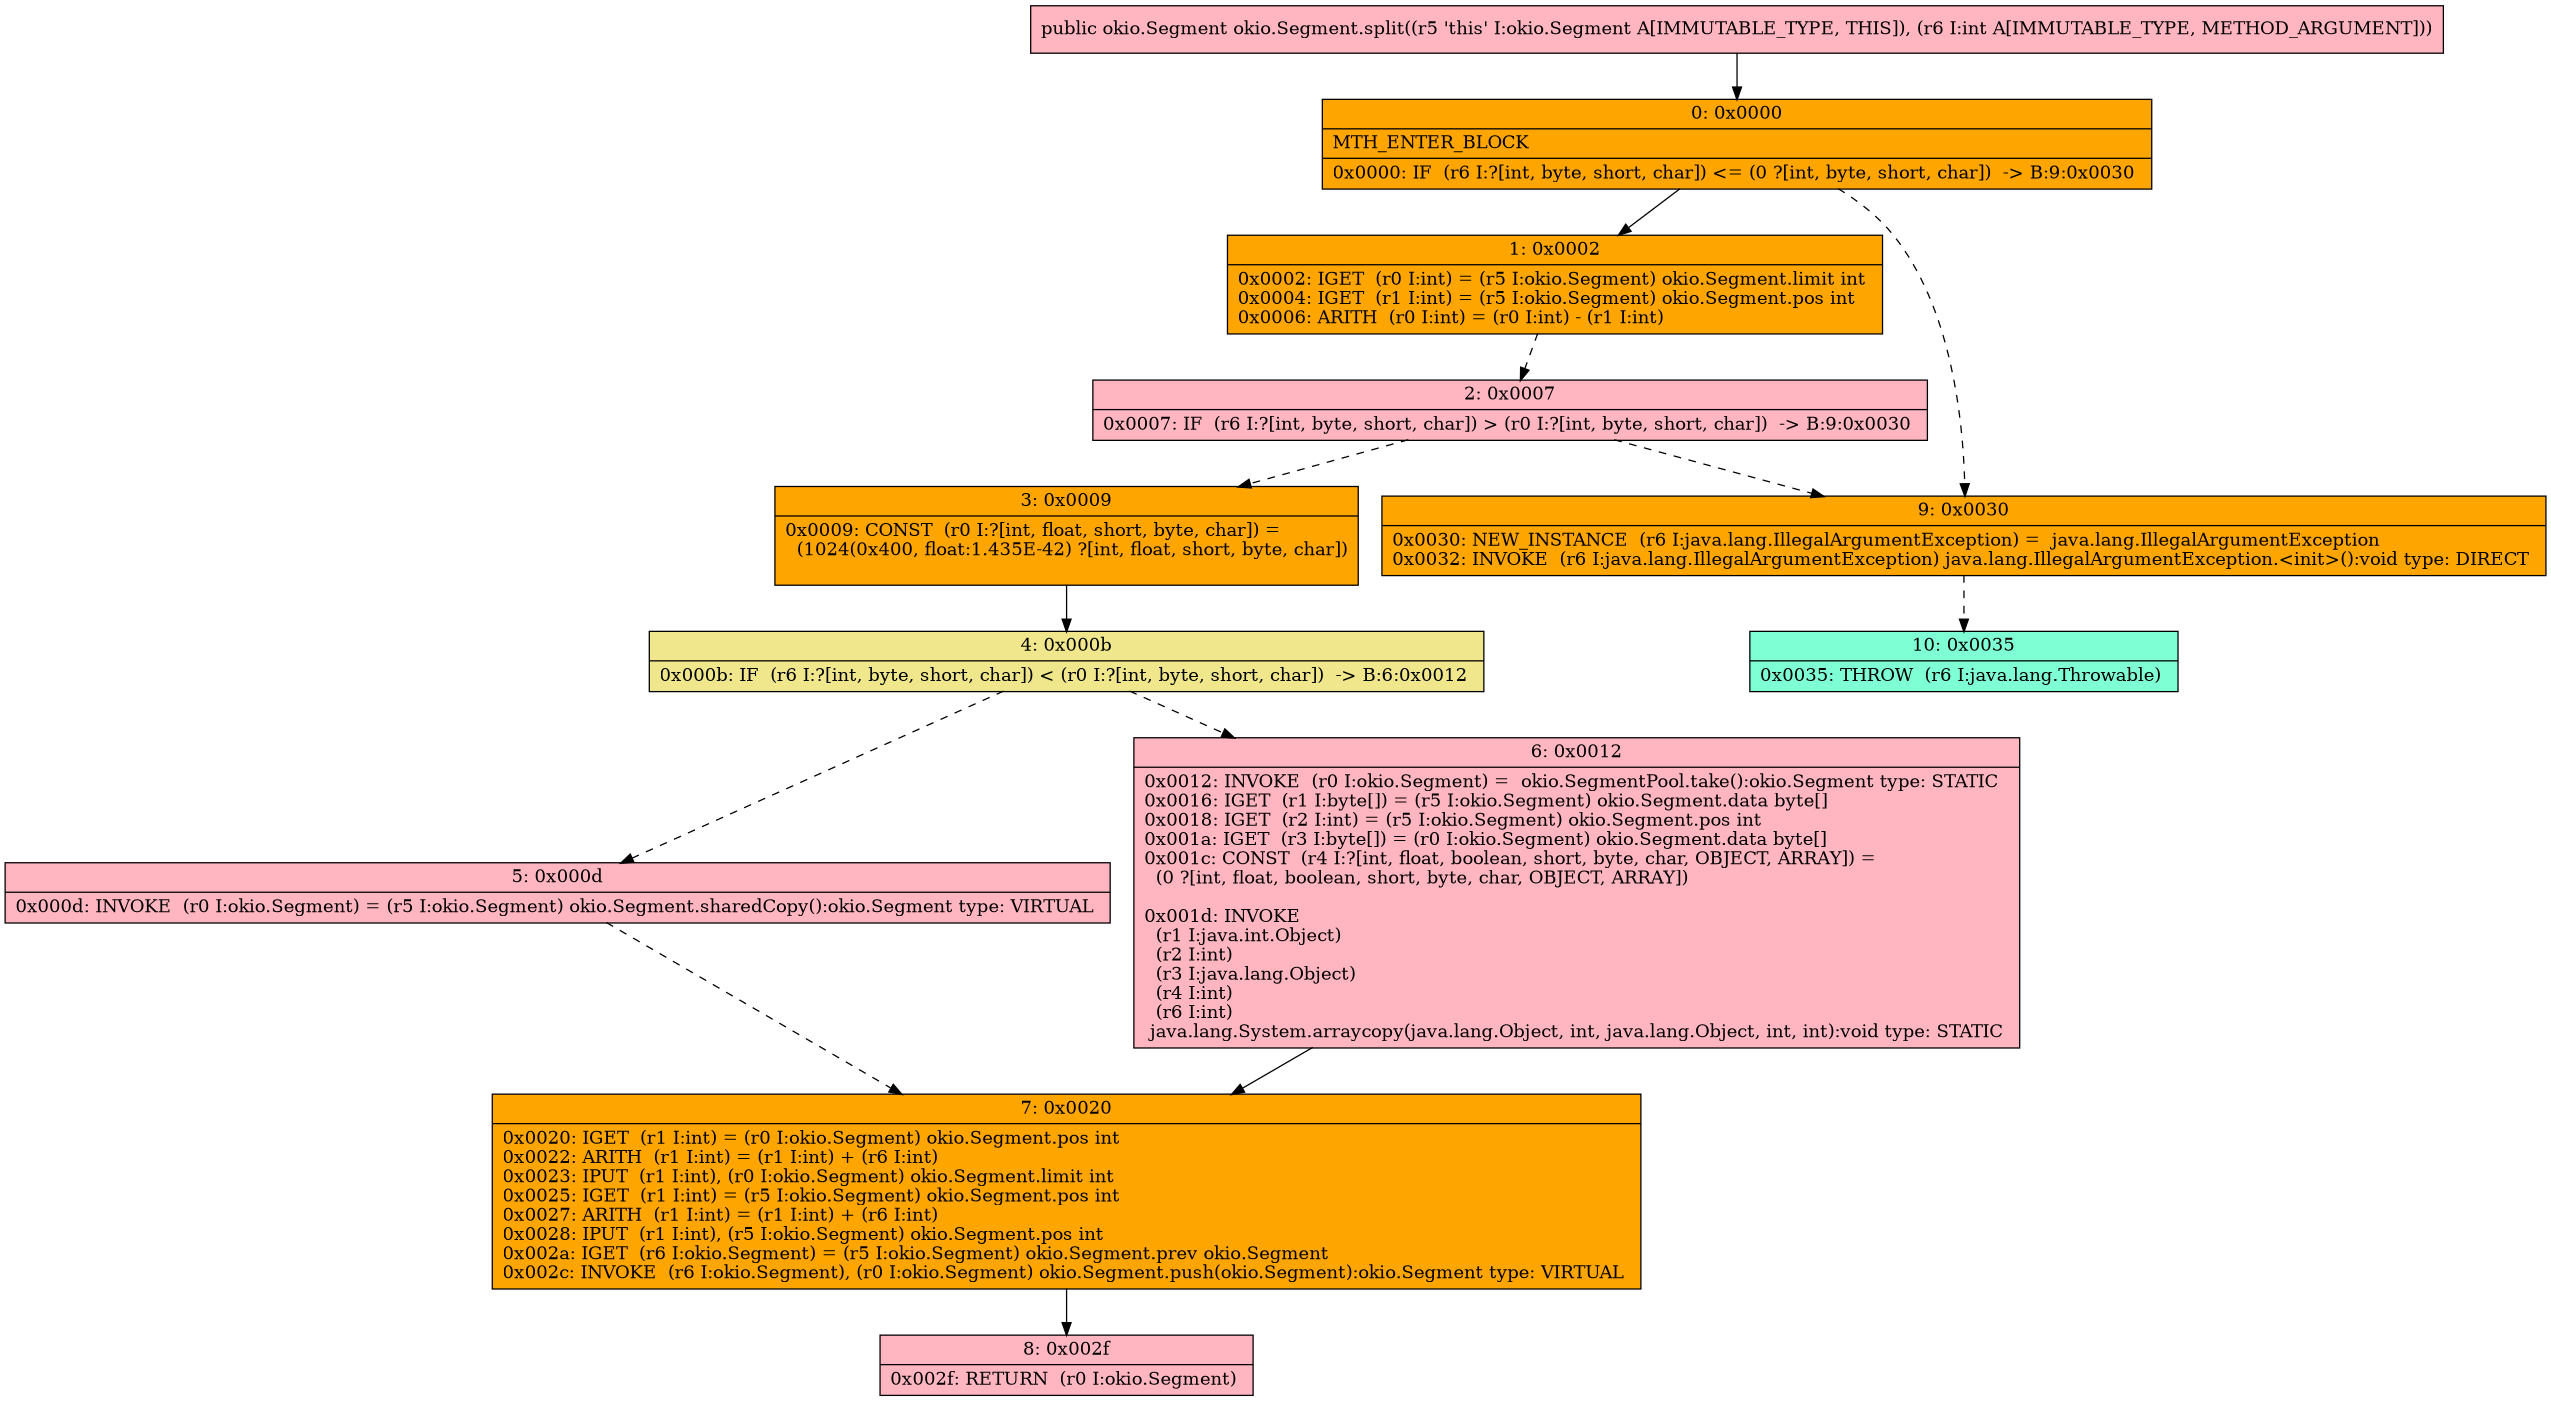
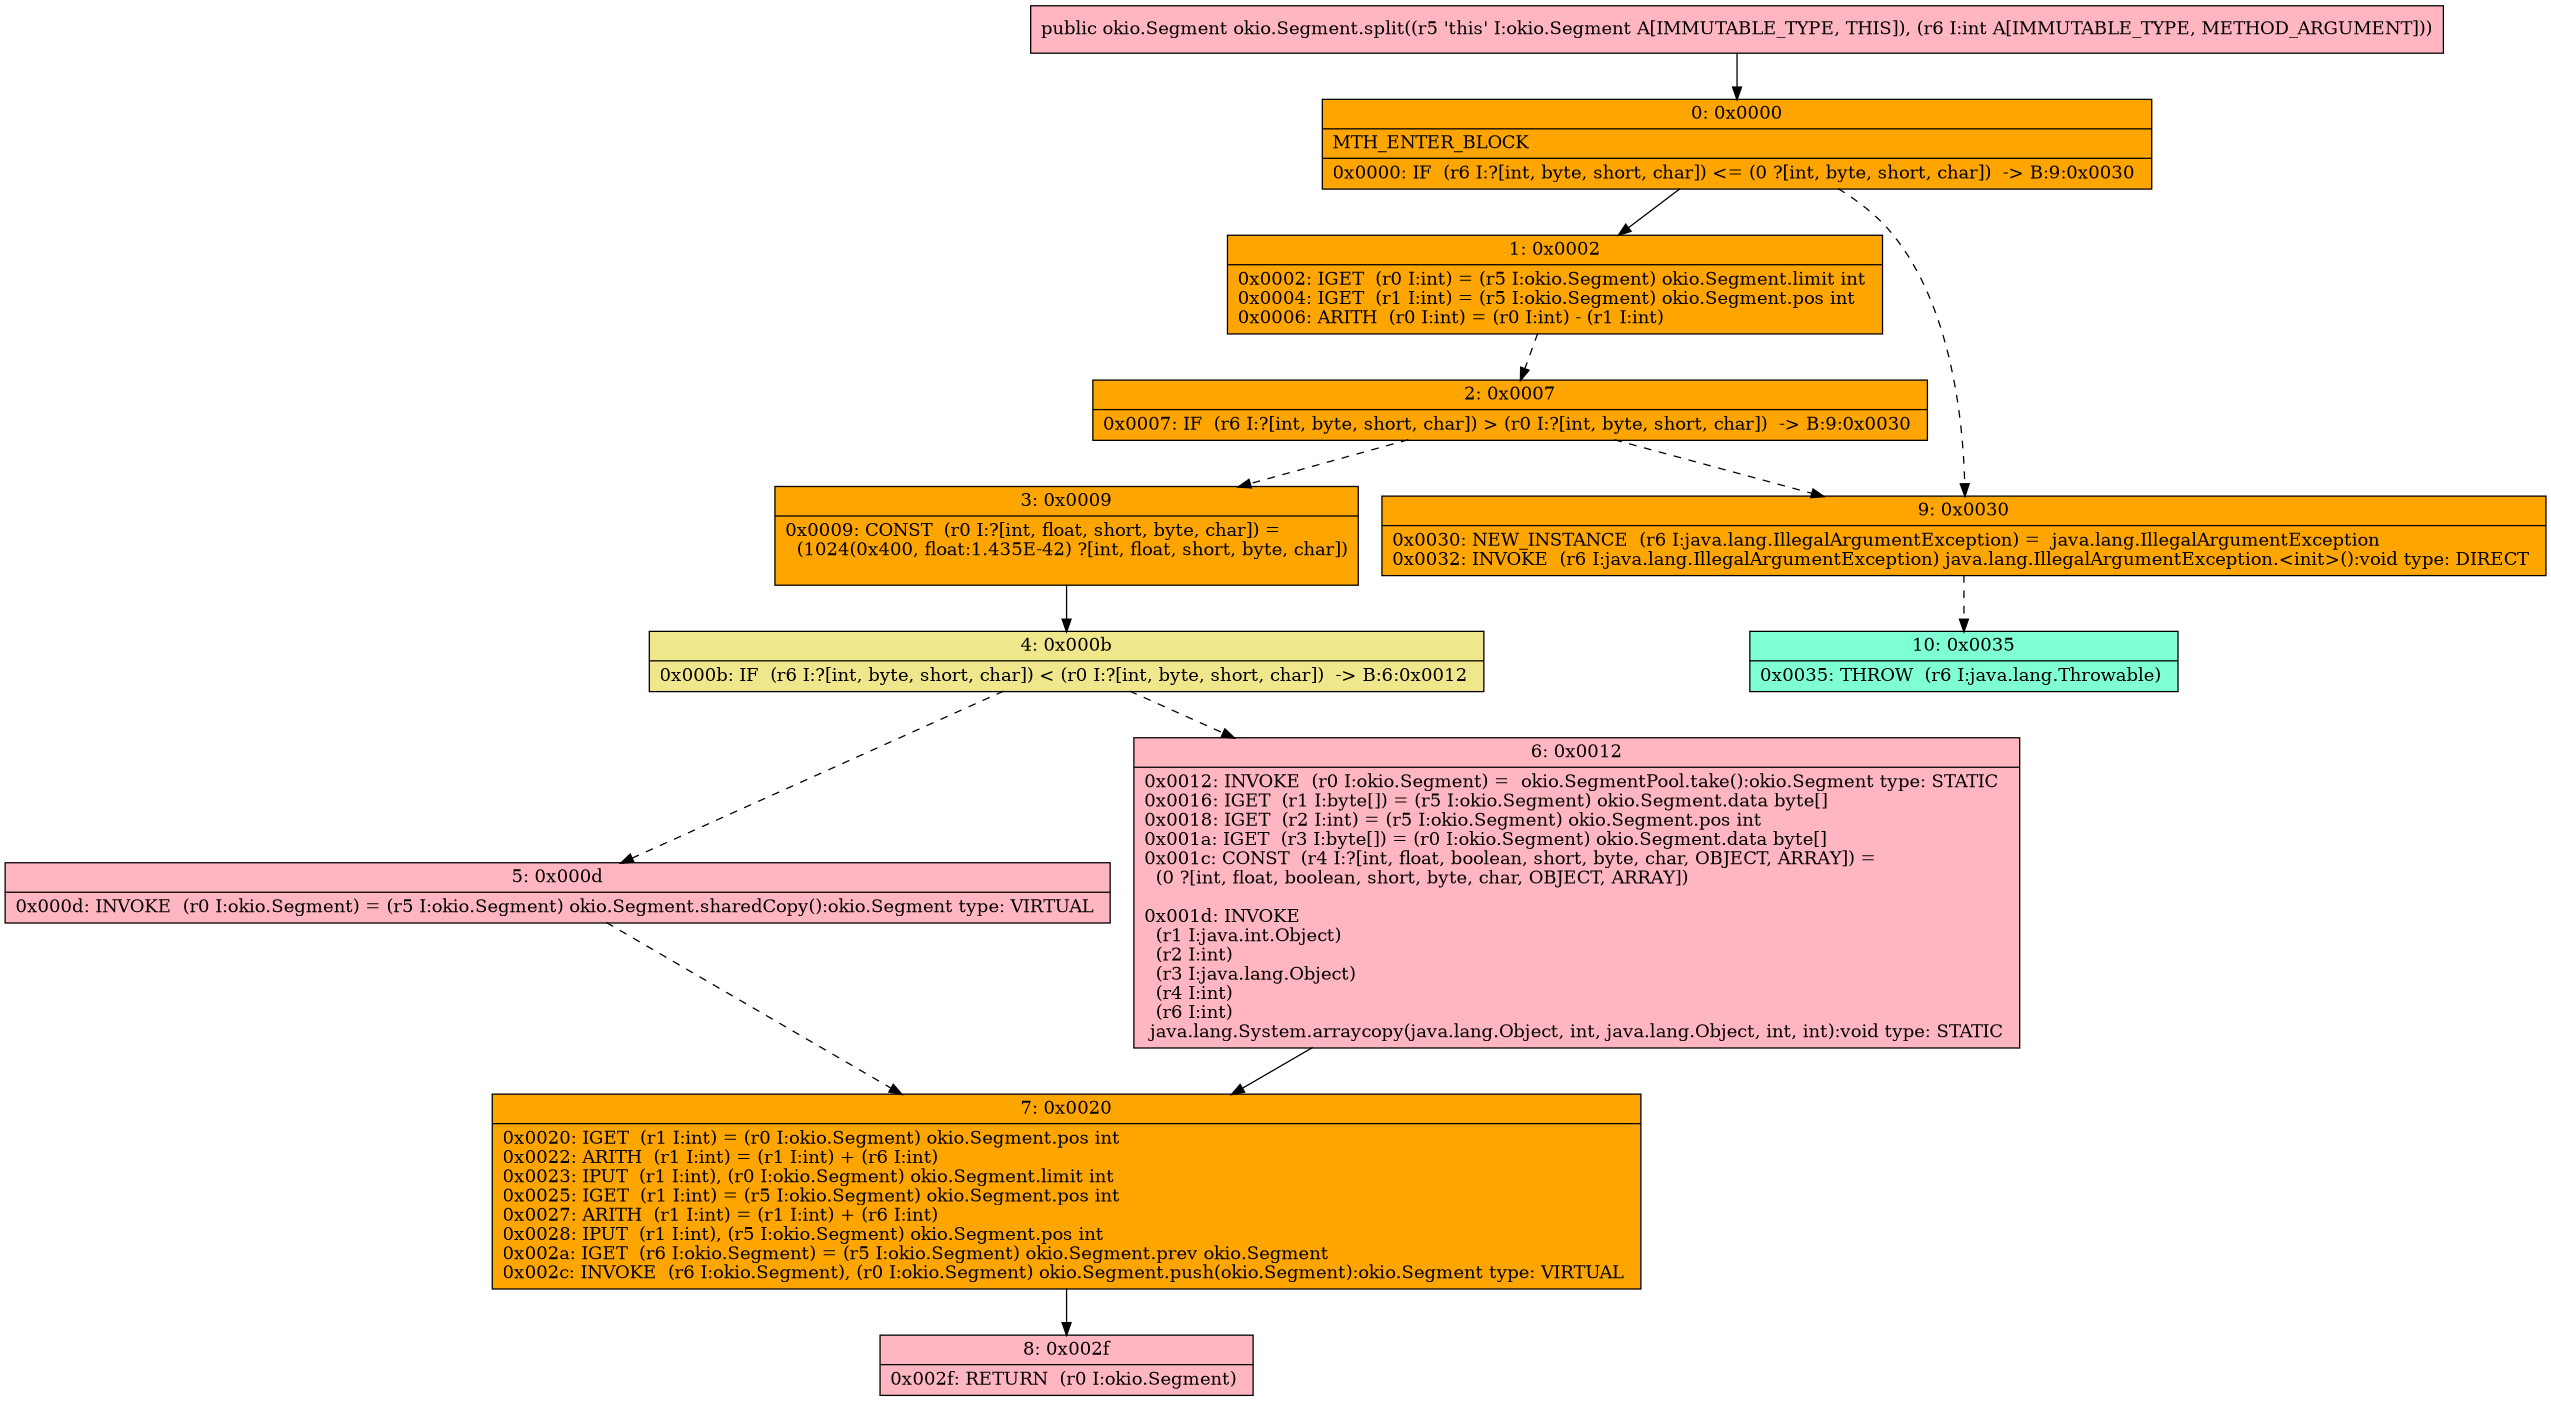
node "2: 0x0007": fillcolor lightpink -> orange
